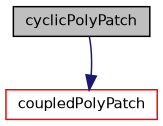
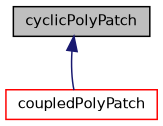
edge "cyclicPolyPatch" -> "coupledPolyPatch": reversed
